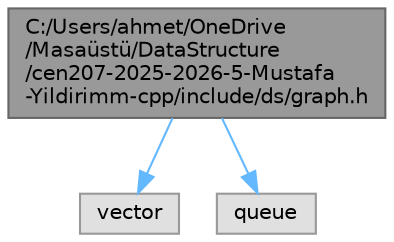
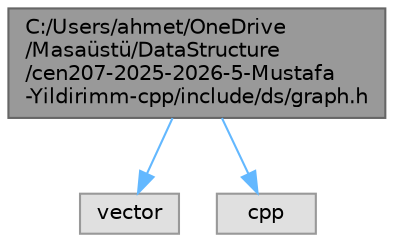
node "queue": label "queue" -> "cpp"
